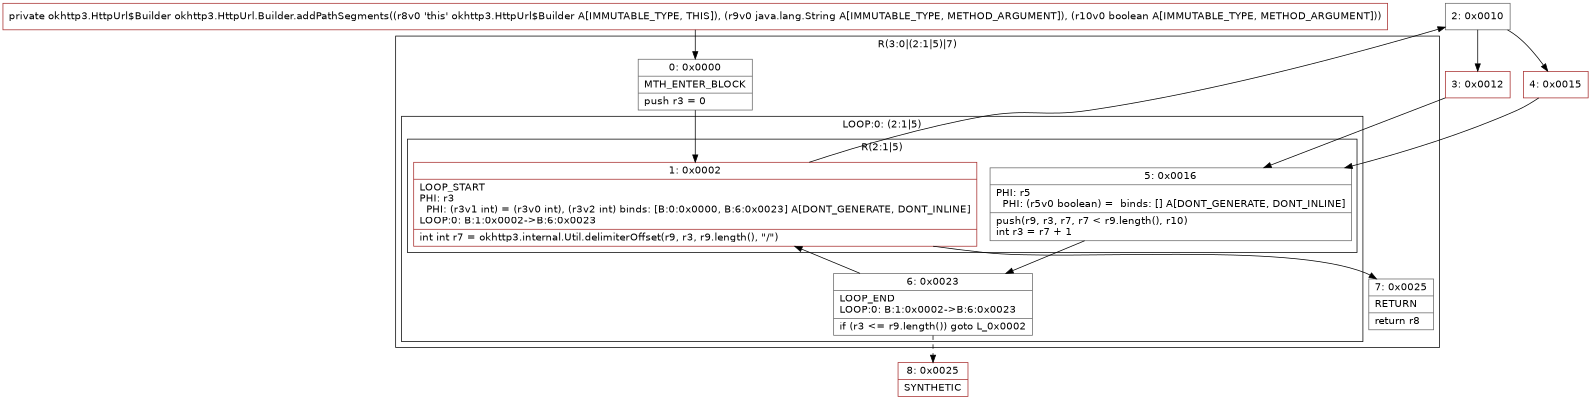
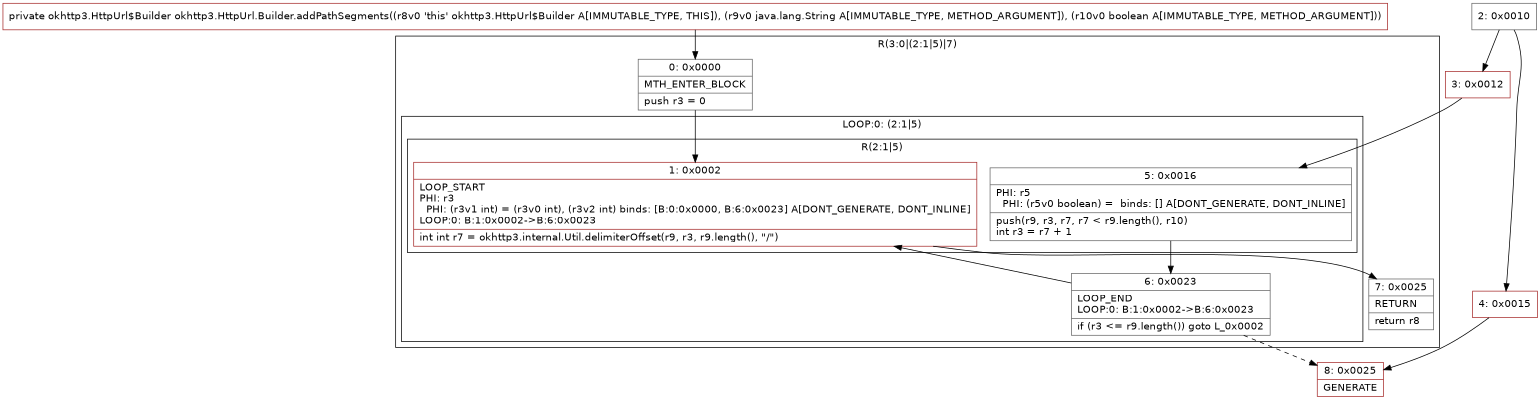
edge "1: 0x0002" -> "2: 0x0010": removed
edge "4: 0x0015" -> "5: 0x0016": now "4: 0x0015" -> "8: 0x0025"
node "8: 0x0025": text "SYNTHETIC" -> "GENERATE"
